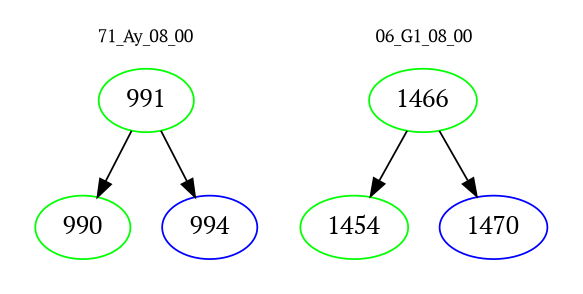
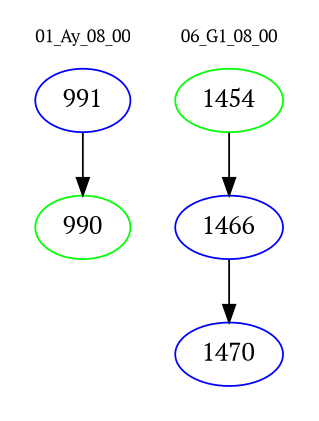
cluster "71_Ay_08_00": label "71_Ay_08_00" -> "01_Ay_08_00"
node "991": color green -> blue
node "1466": color green -> blue
edge "1466" -> "1454": reversed
node "994": removed
